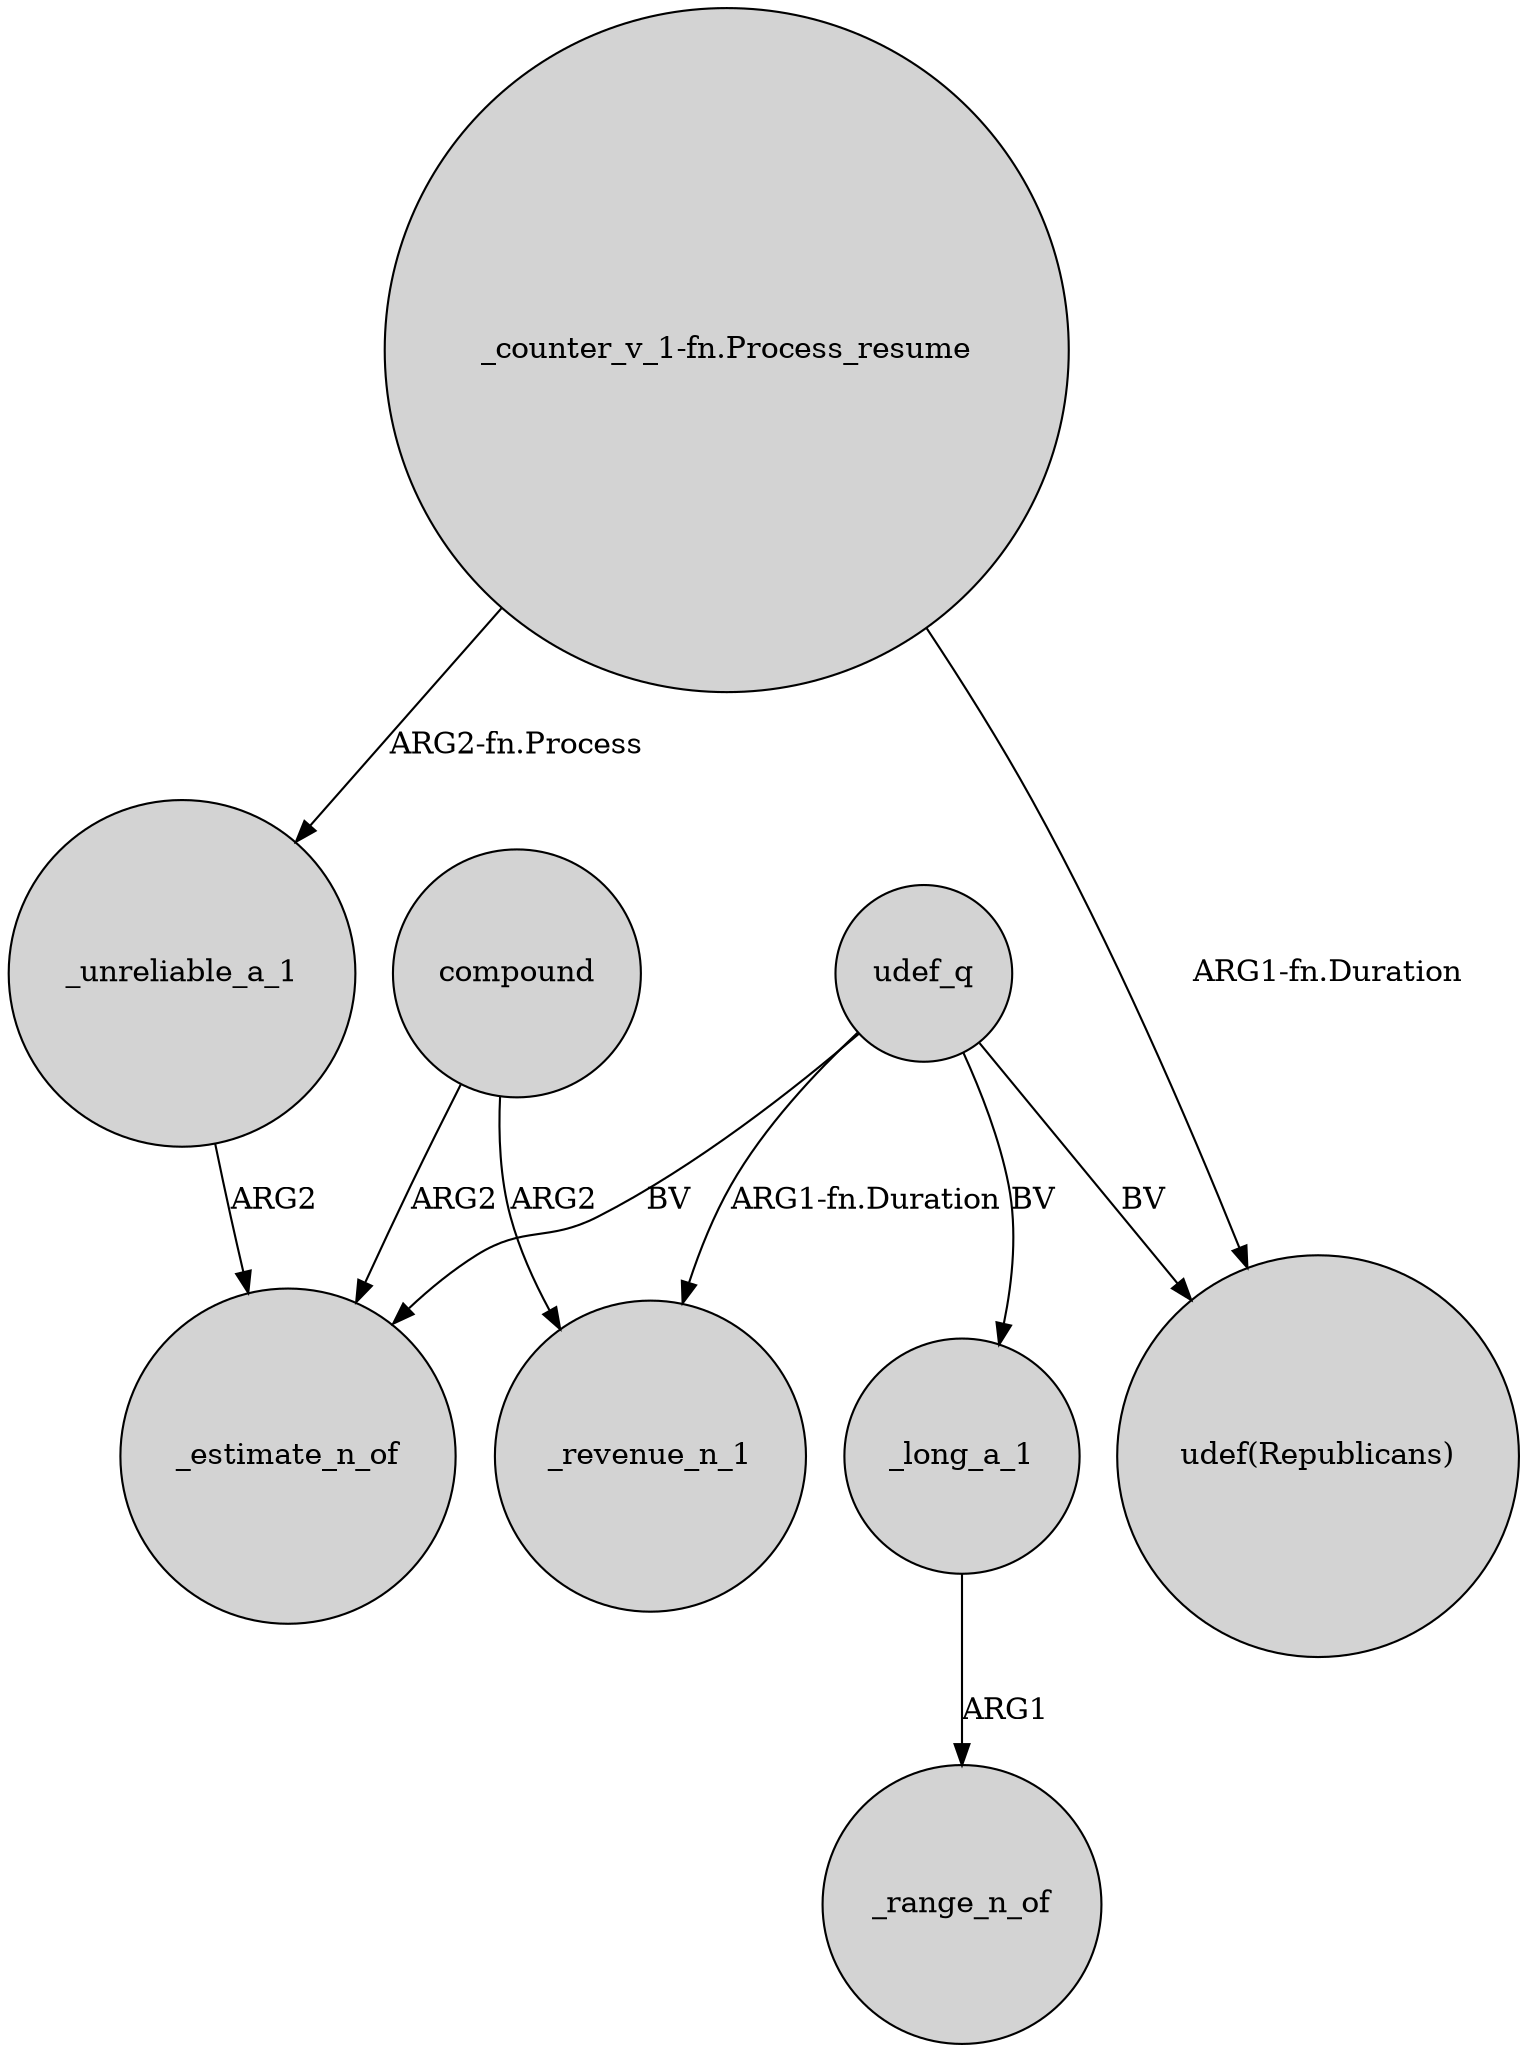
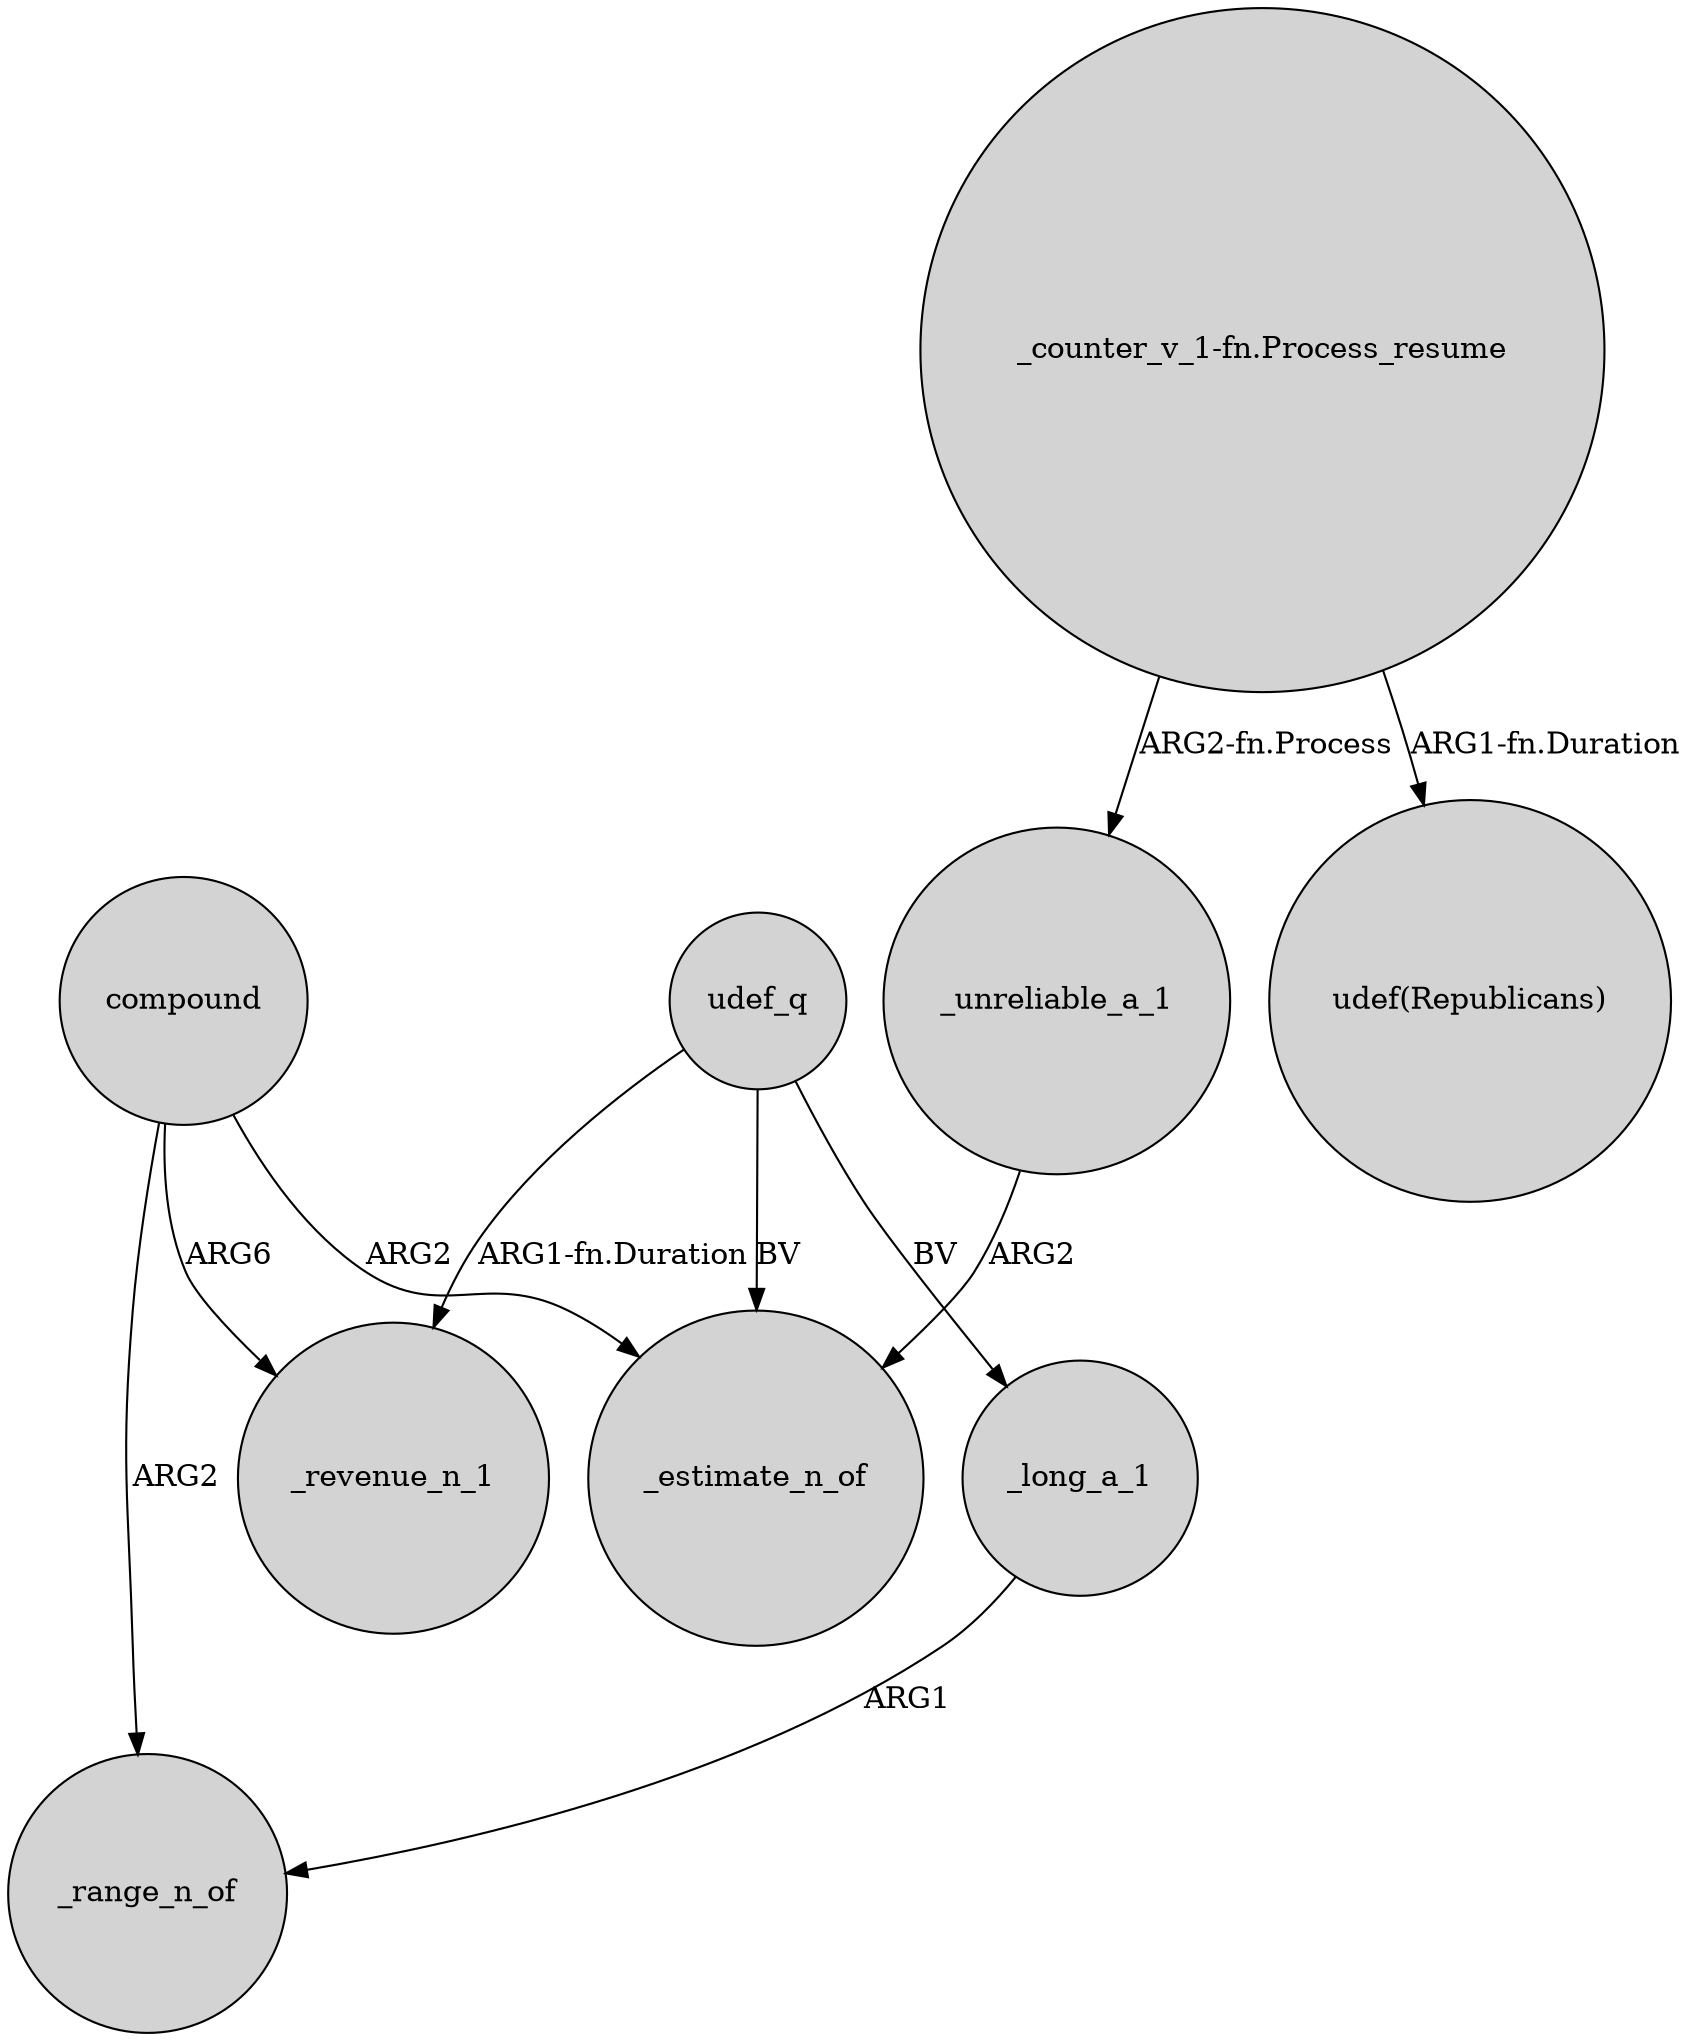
edge "udef_q" -> "udef(Republicans)": removed, label "BV"
edge "compound" -> "_revenue_n_1": label "ARG2" -> "ARG6"
edge "compound" -> "_range_n_of": added, label "ARG2"
